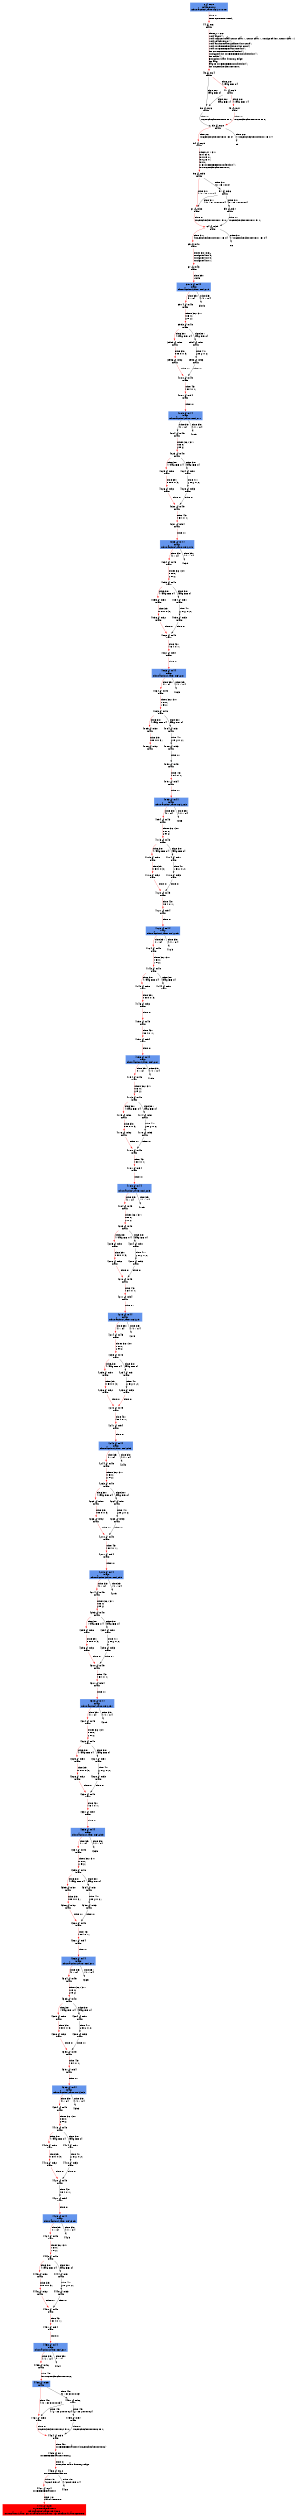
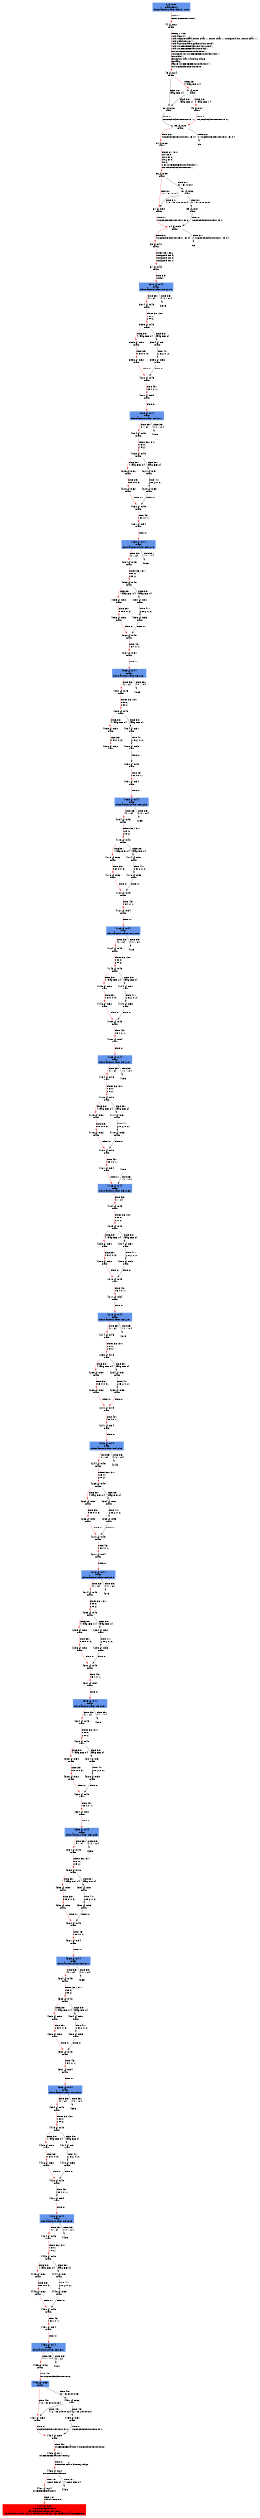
edge "4003 @ N44 main AbstractionState: ABS277" -> "4004 @ N45 main": color black -> red
node "4148 @ N53 main": added
edge "4183 @ N44 main AbstractionState: ABS289" -> "4185": reversed
